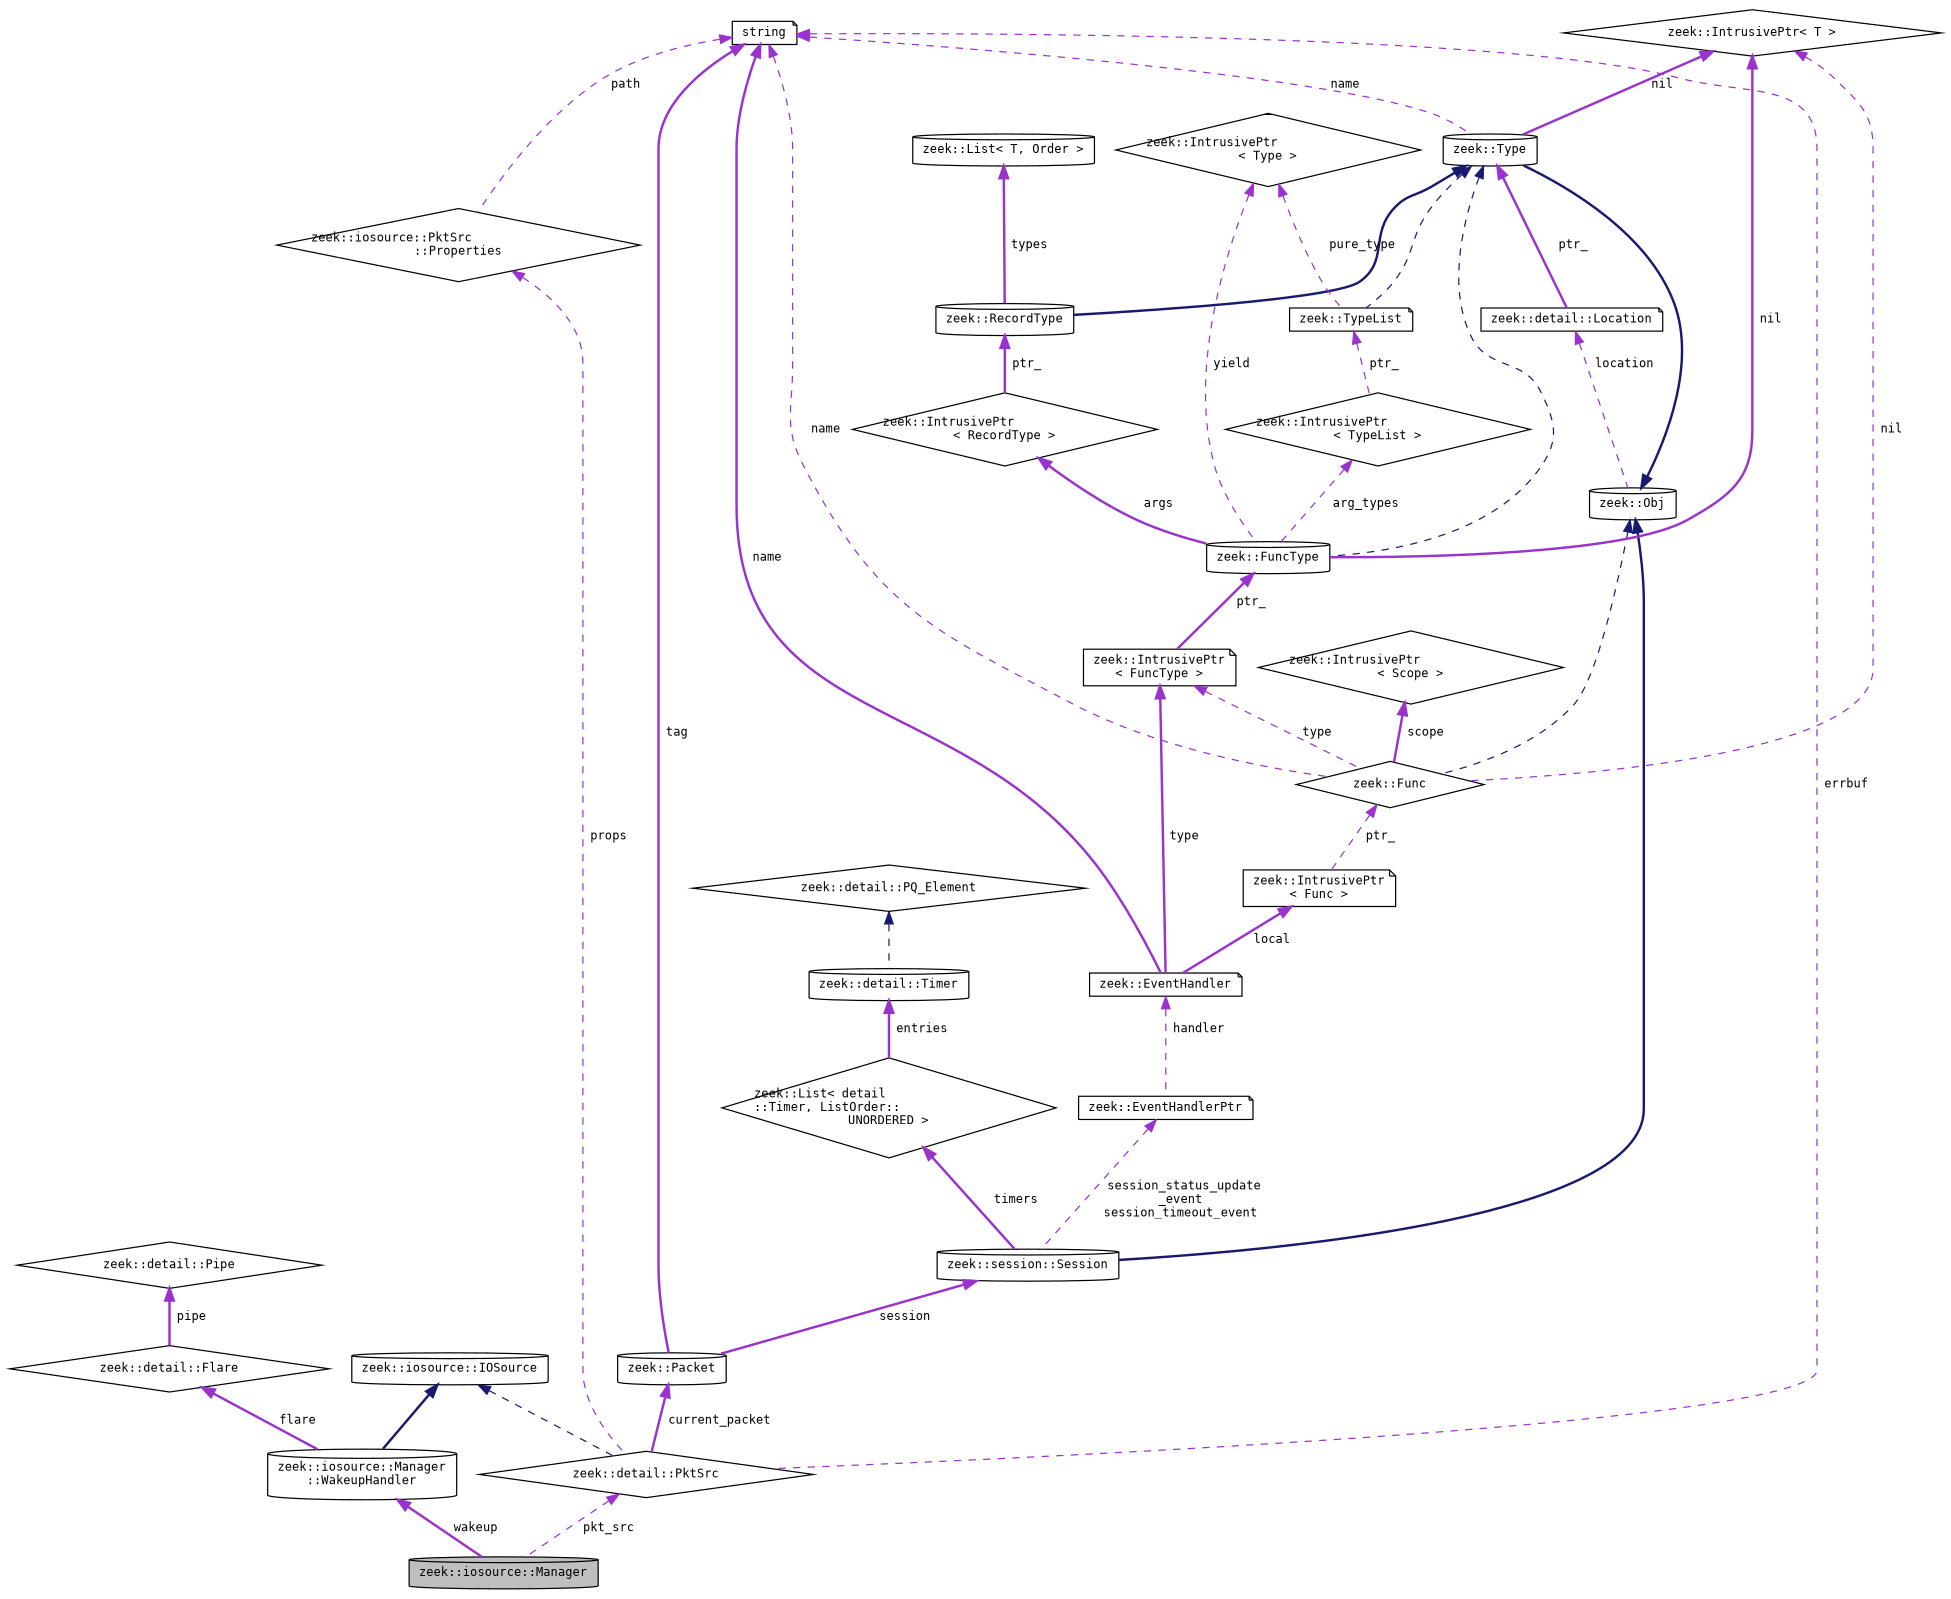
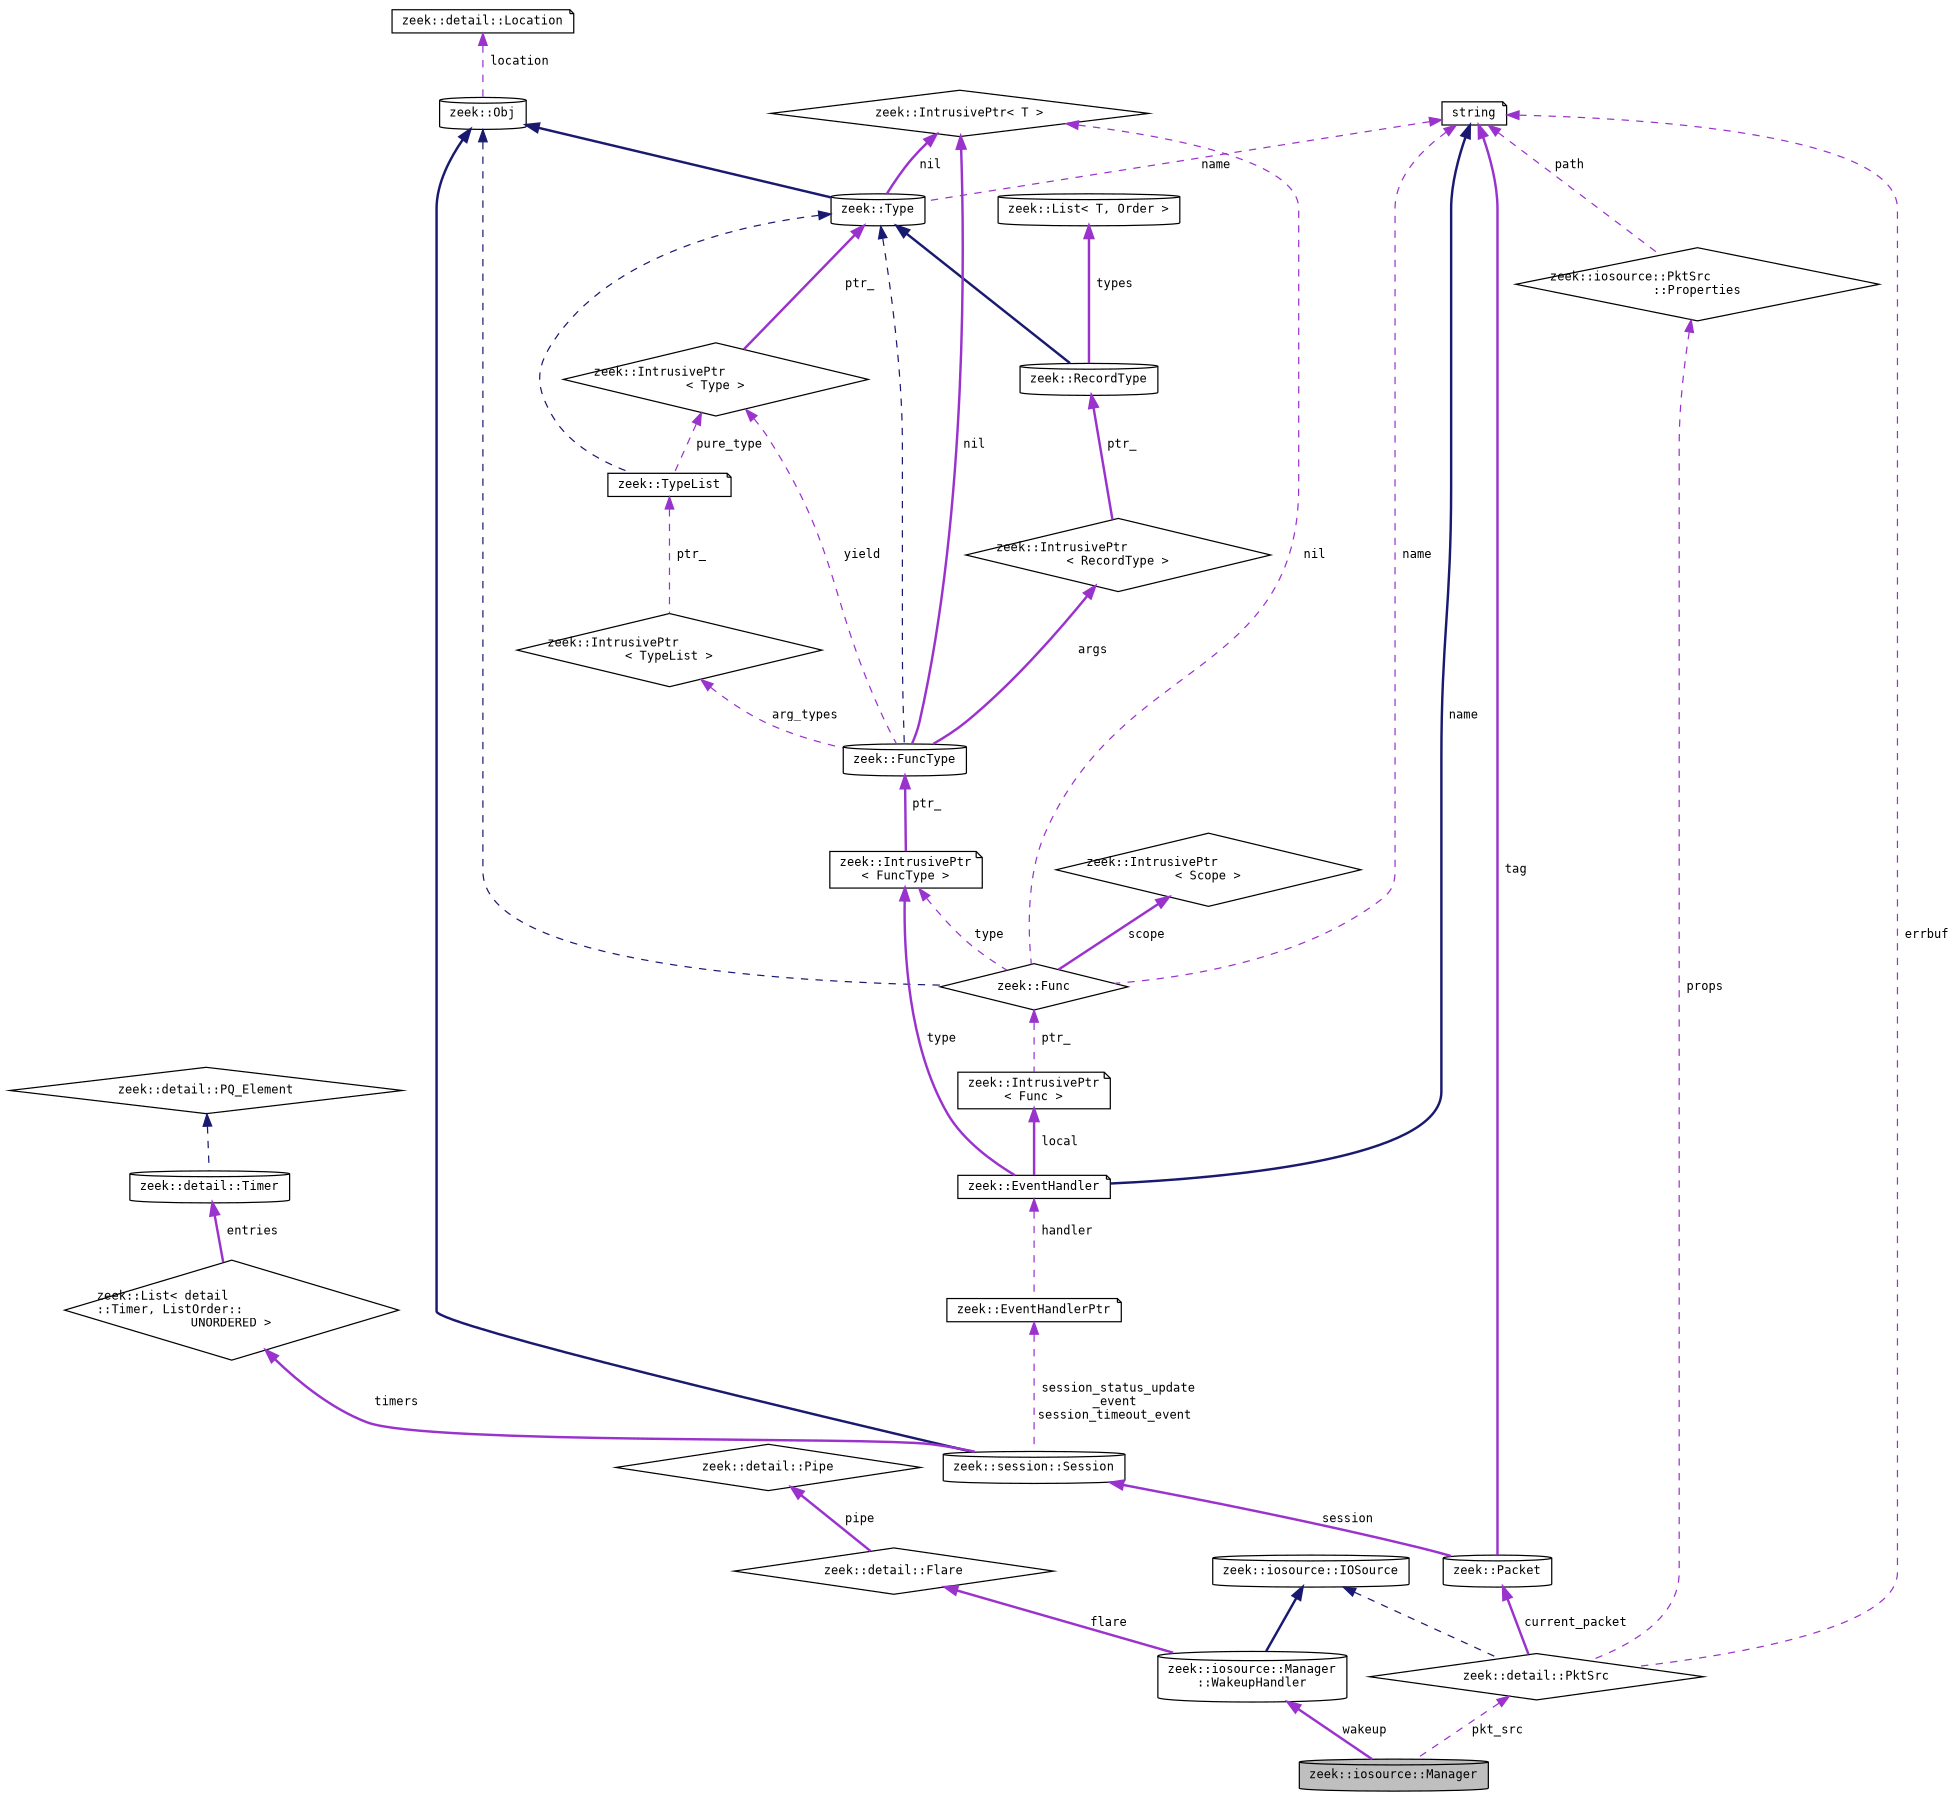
edge "zeek::detail::Location" -> "zeek::Type": now "zeek::IntrusivePtr < Type >" -> "zeek::Type"
edge "zeek::EventHandler" -> "string": color darkorchid3 -> midnightblue
